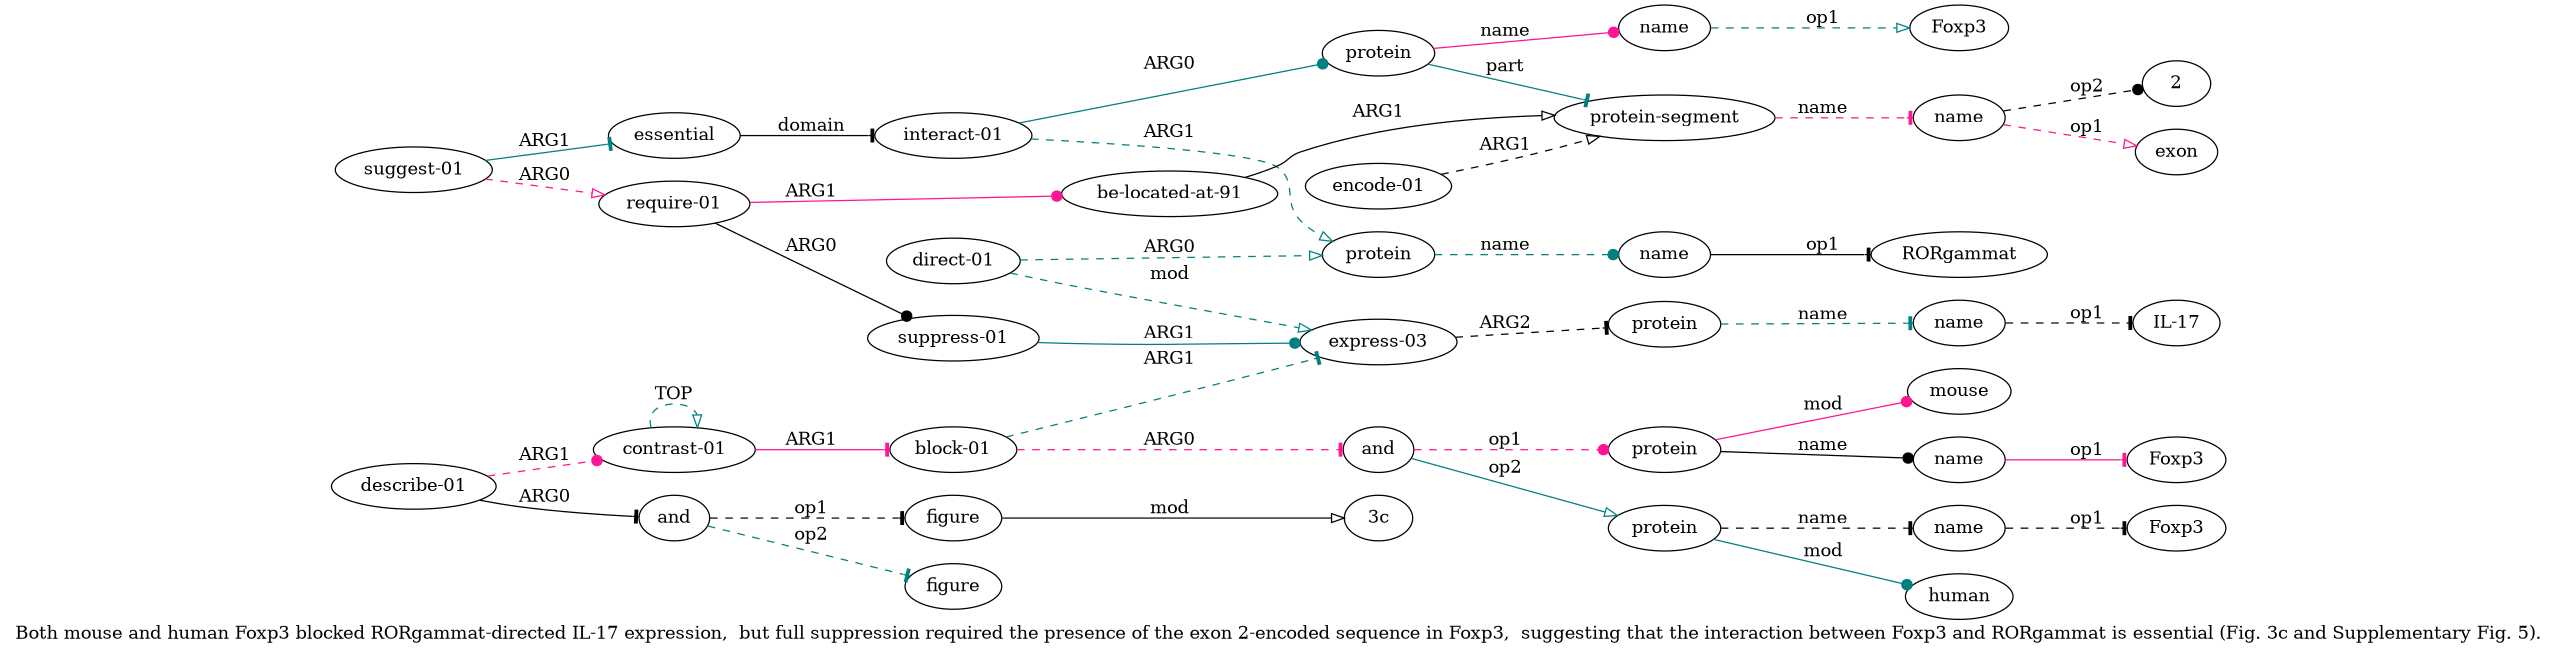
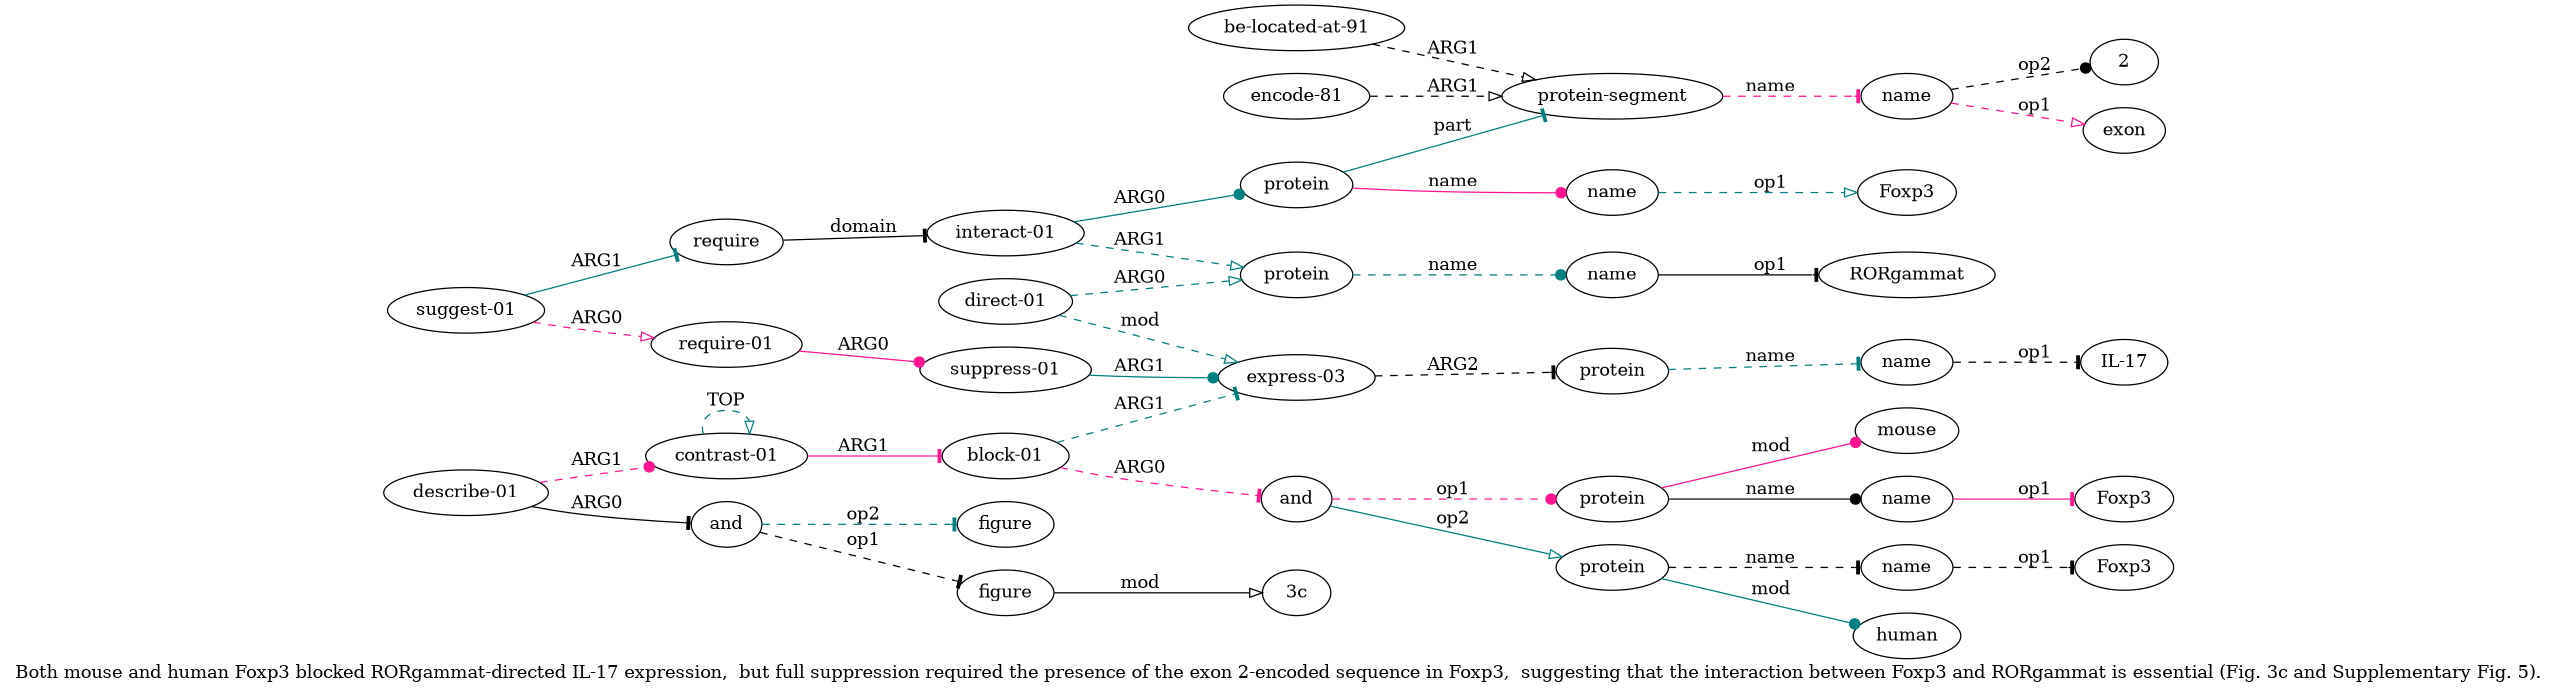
edge "be-located-at-91" -> "protein-segment": style solid -> dashed
node "essential": label "essential" -> "require"
node "encode-01": label "encode-01" -> "encode-81"
edge "require-01" -> "be-located-at-91": removed, label "ARG1"
edge "require-01" -> "suppress-01": color black -> deeppink
